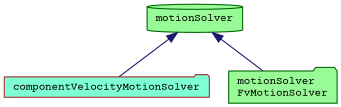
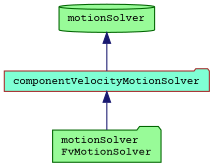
edge "motionSolver FvMotionSolver" -> "motionSolver": now "motionSolver FvMotionSolver" -> "componentVelocityMotionSolver"
